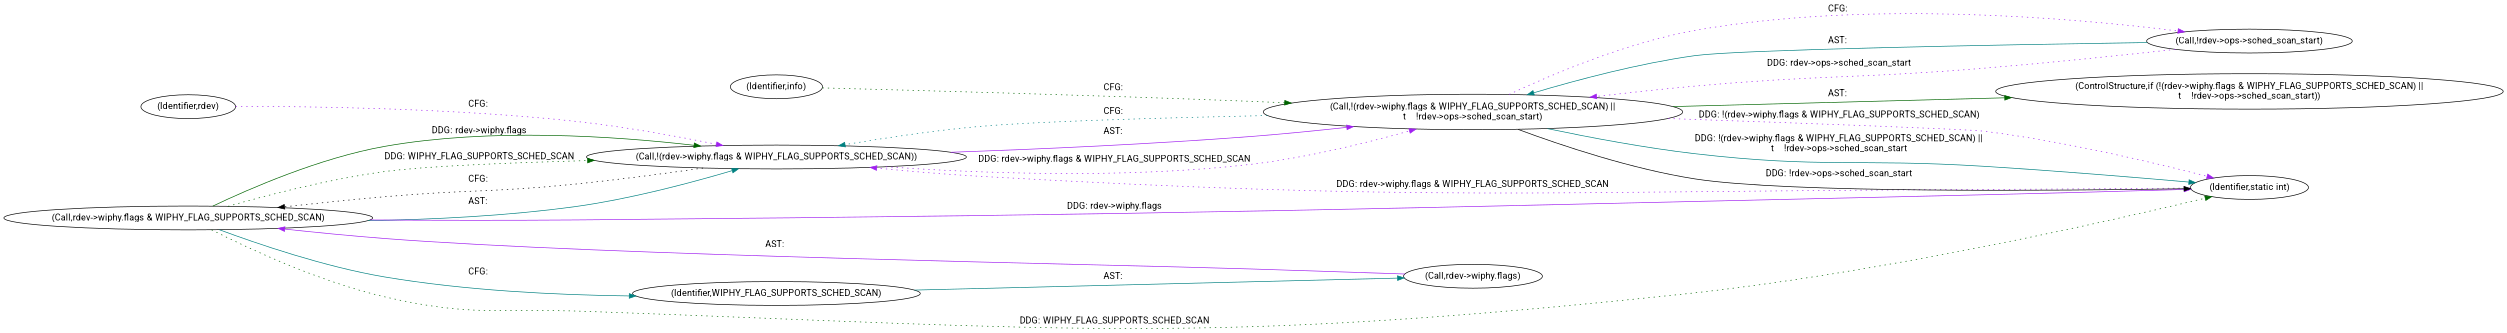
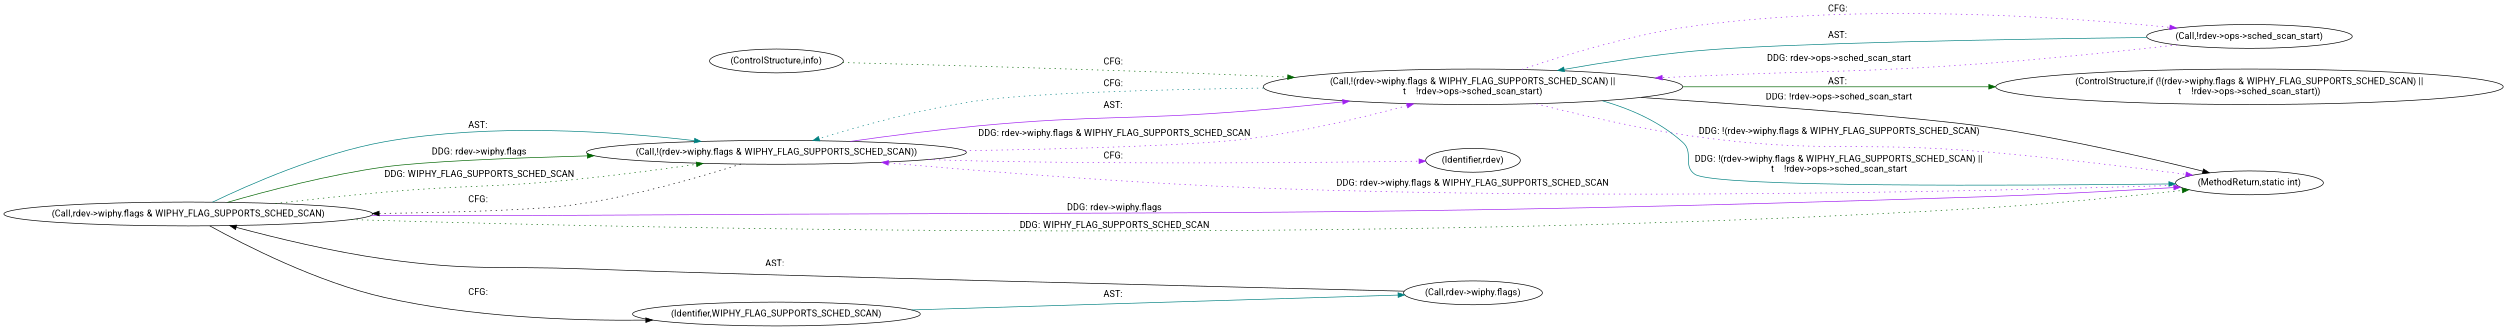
node "(Identifier,info)": label "(Identifier,info)" -> "(ControlStructure,info)"
edge "(Identifier,rdev)" -> "(Call,!(rdev->wiphy.flags & WIPHY_FLAG_SUPPORTS_SCHED_SCAN))": reversed
node "(Identifier,static int)": label "(Identifier,static int)" -> "(MethodReturn,static int)"
edge "(Call,rdev->wiphy.flags)" -> "(Call,rdev->wiphy.flags & WIPHY_FLAG_SUPPORTS_SCHED_SCAN)": color purple -> black
edge "(Call,rdev->wiphy.flags & WIPHY_FLAG_SUPPORTS_SCHED_SCAN)" -> "(Identifier,WIPHY_FLAG_SUPPORTS_SCHED_SCAN)": color teal -> black
